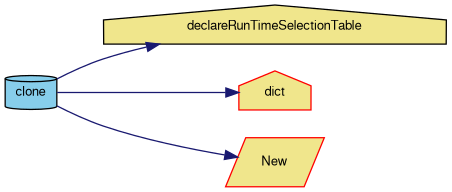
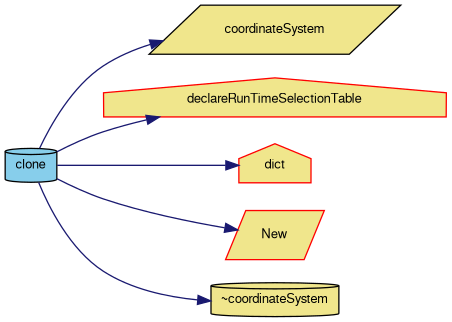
node "declareRunTimeSelectionTable": color black -> red
node "coordinateSystem": added
node "~coordinateSystem": added
